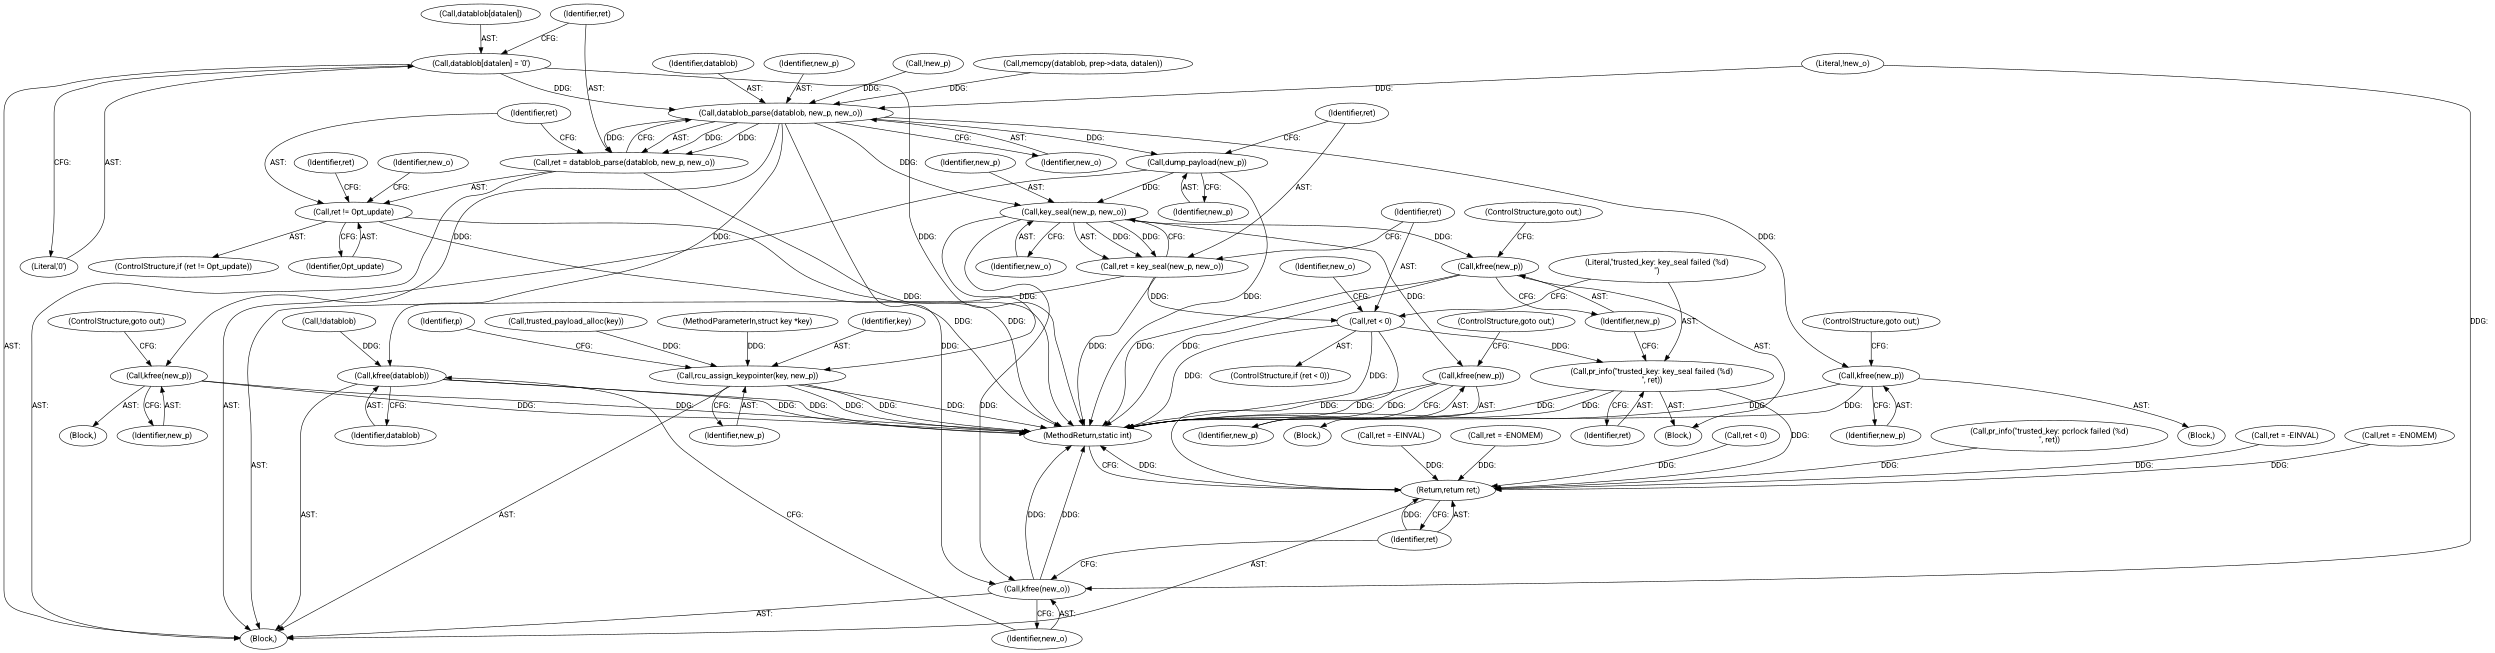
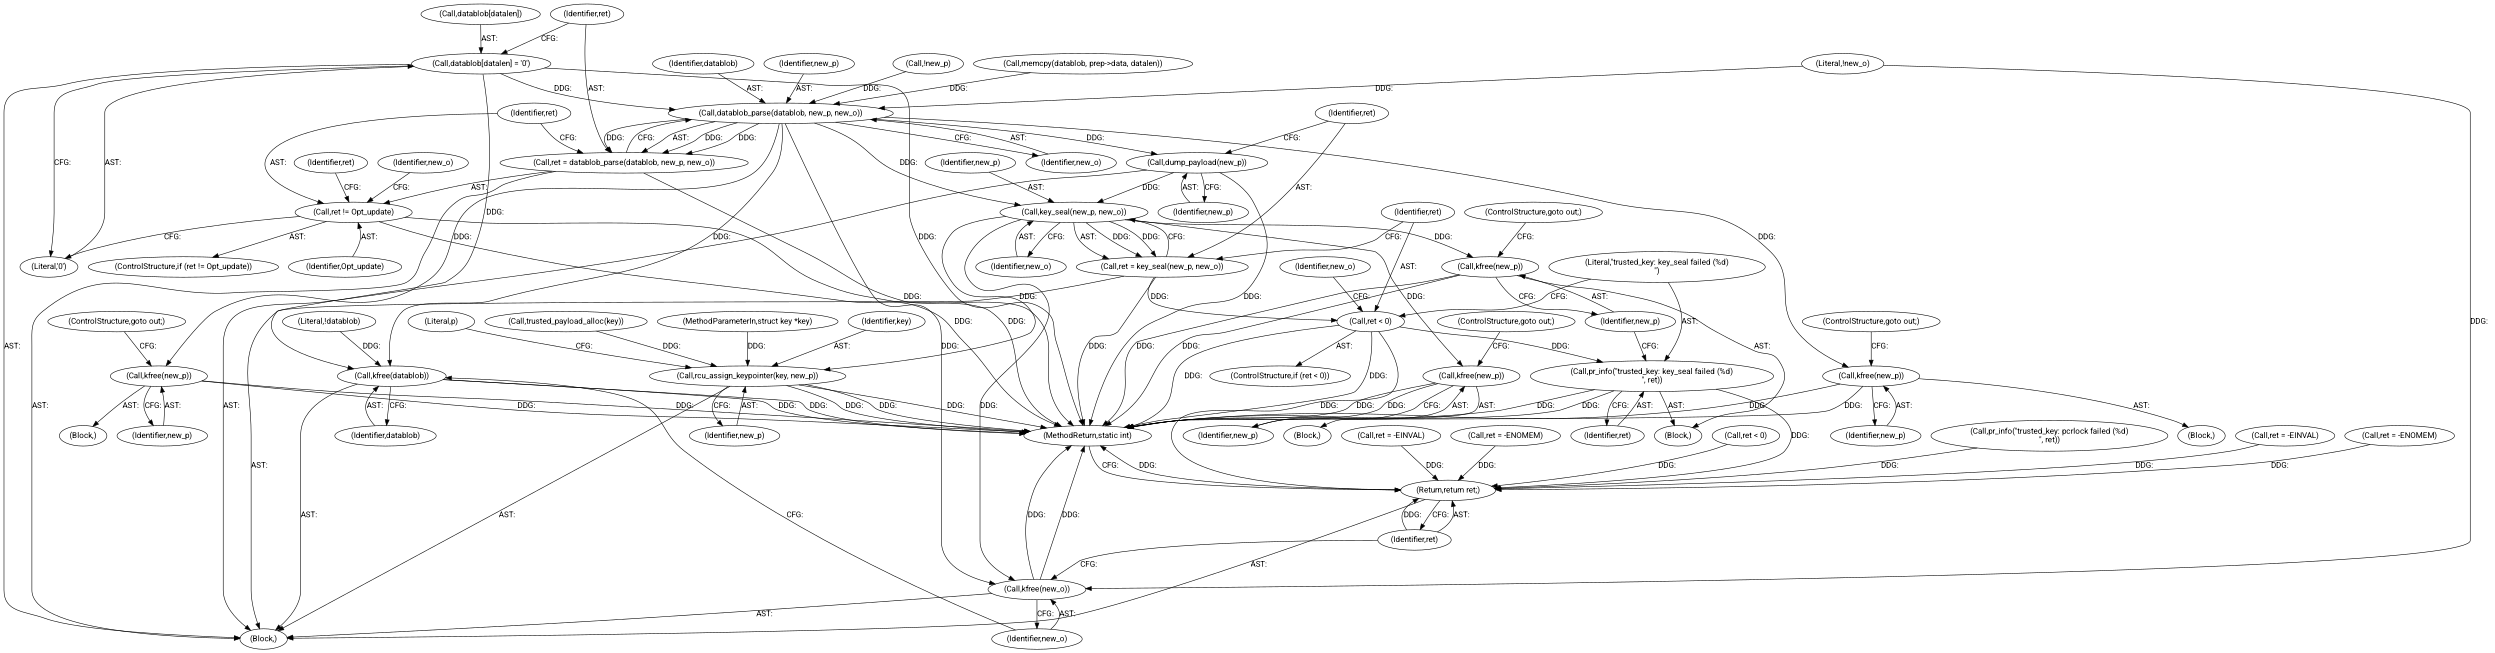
edge "(Call,ret != Opt_update)" -> "(Identifier,Opt_update)": now "(Call,ret != Opt_update)" -> "(Literal,'0')"
edge "(Call,datablob[datalen] = '0')" -> "(Call,kfree(datablob))": added, label "DDG:"
node "(Call,!datablob)": label "(Call,!datablob)" -> "(Literal,!datablob)"
node "(Identifier,p)": label "(Identifier,p)" -> "(Literal,p)"
